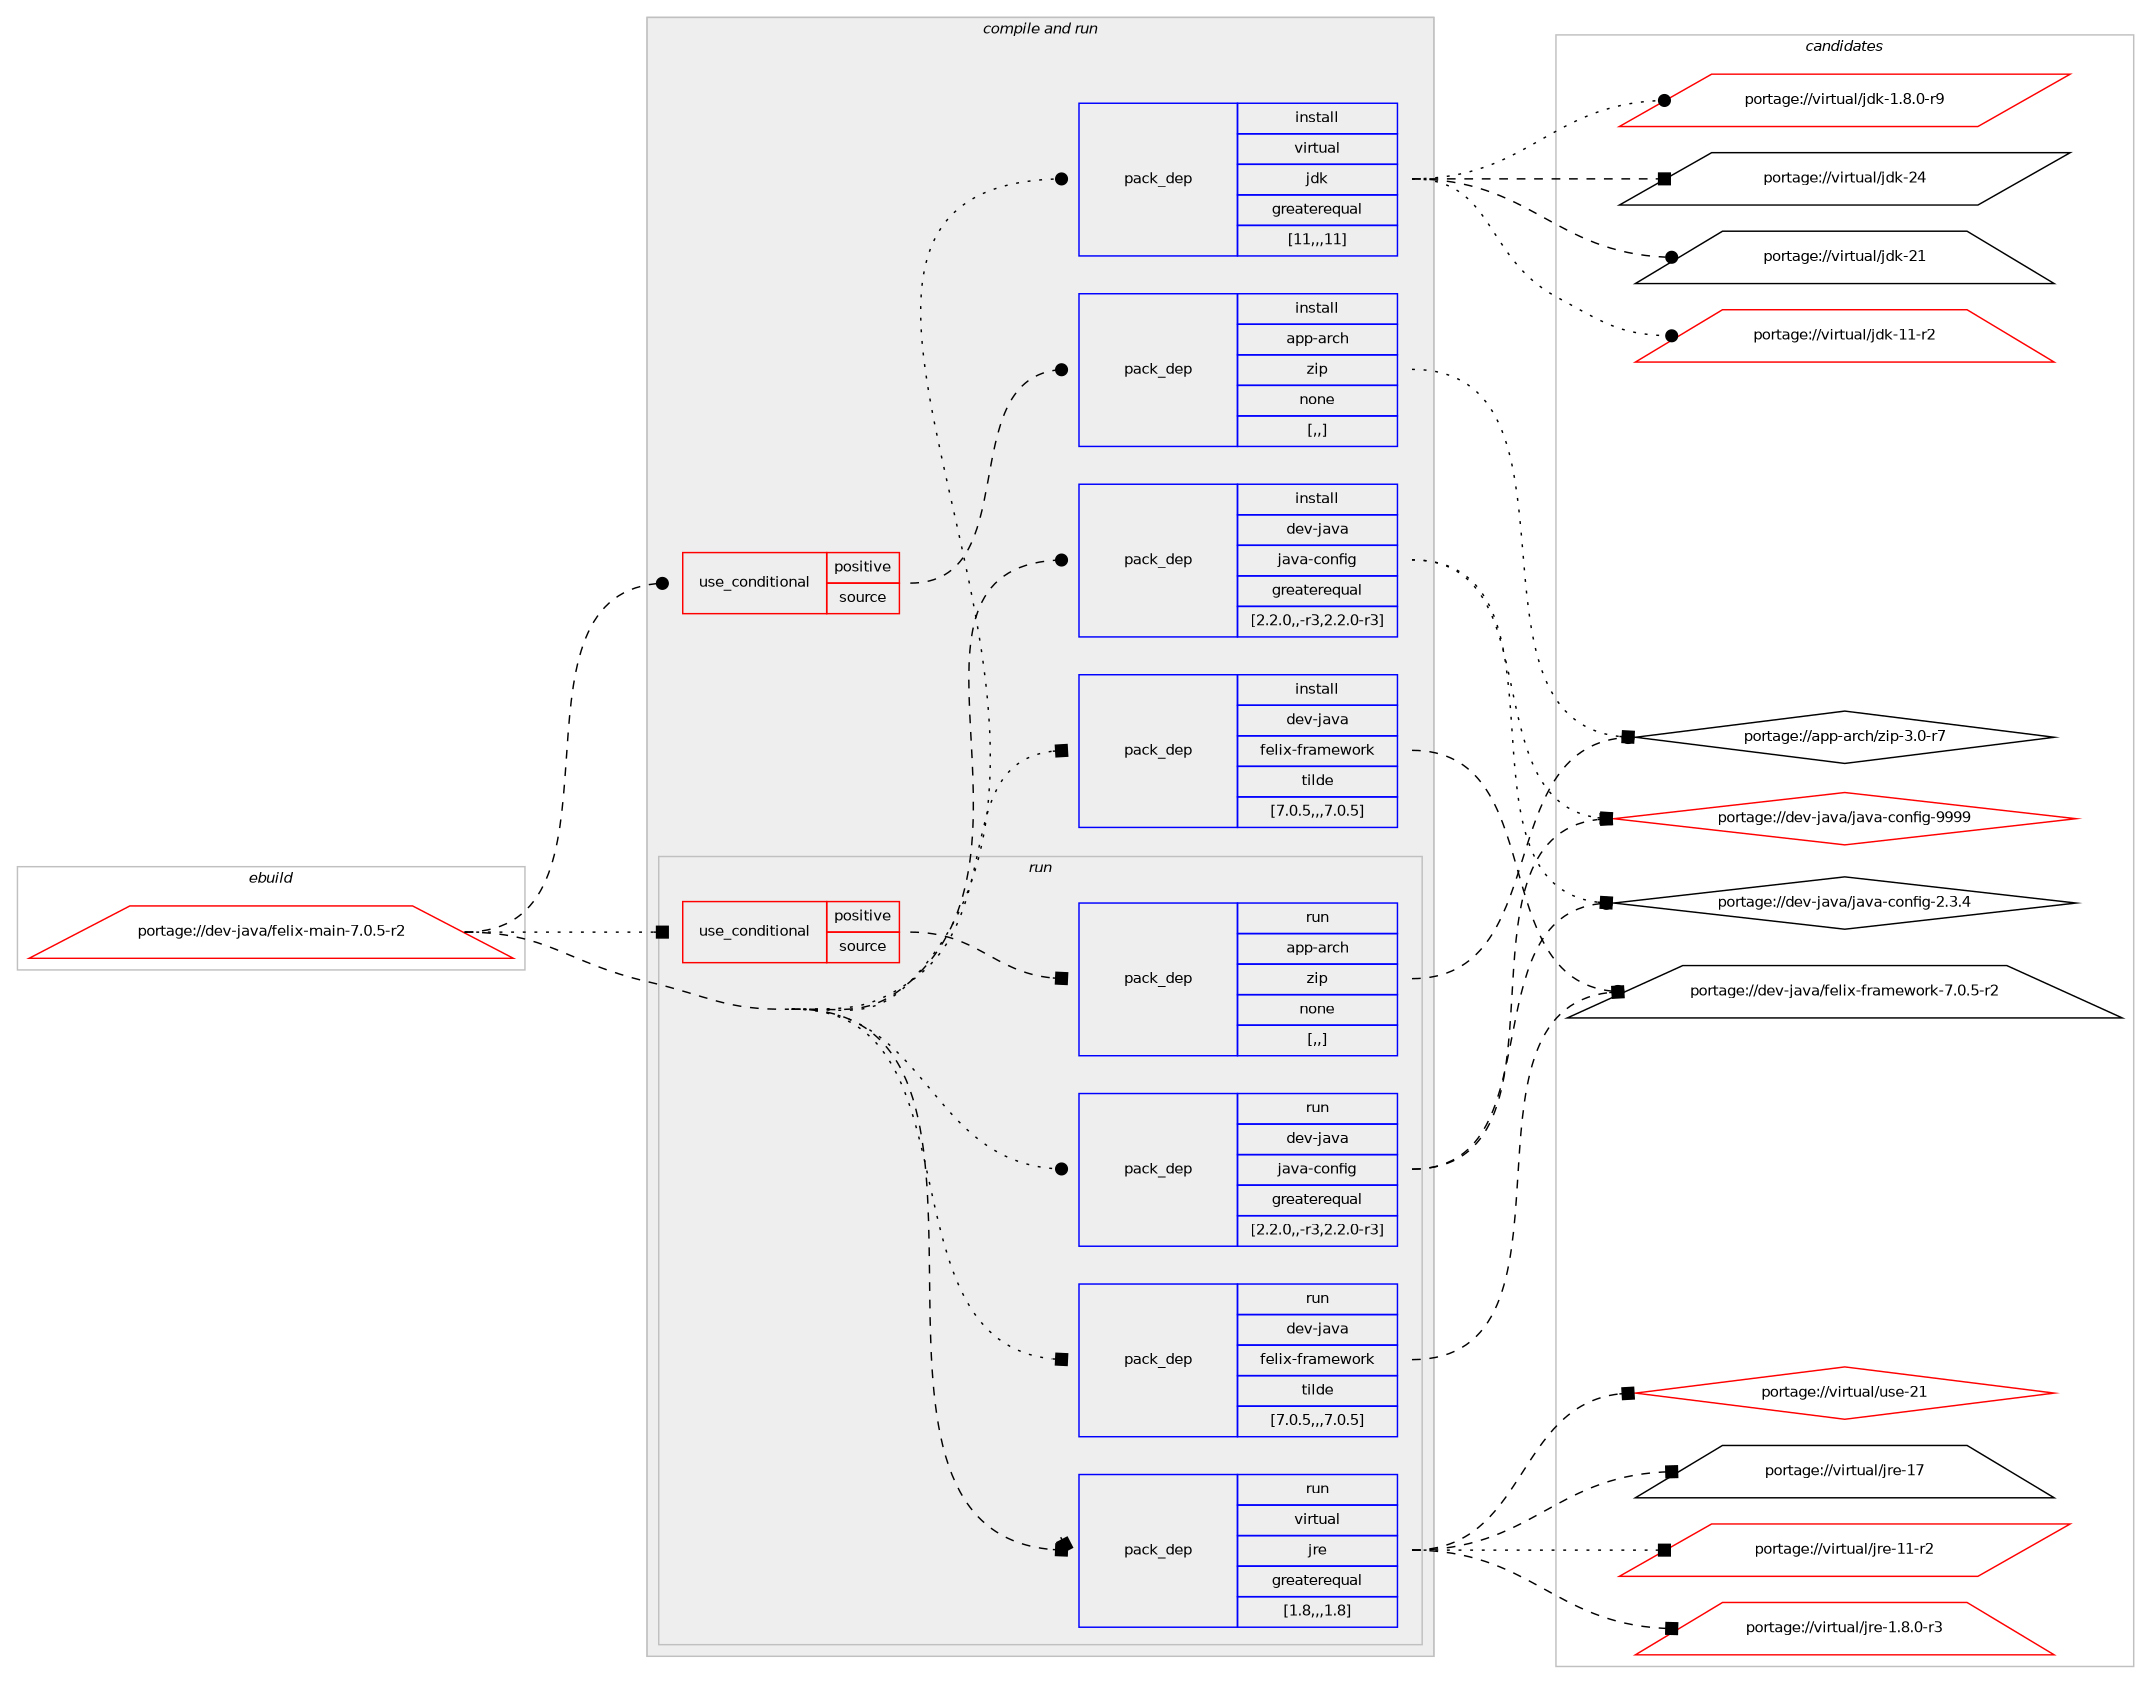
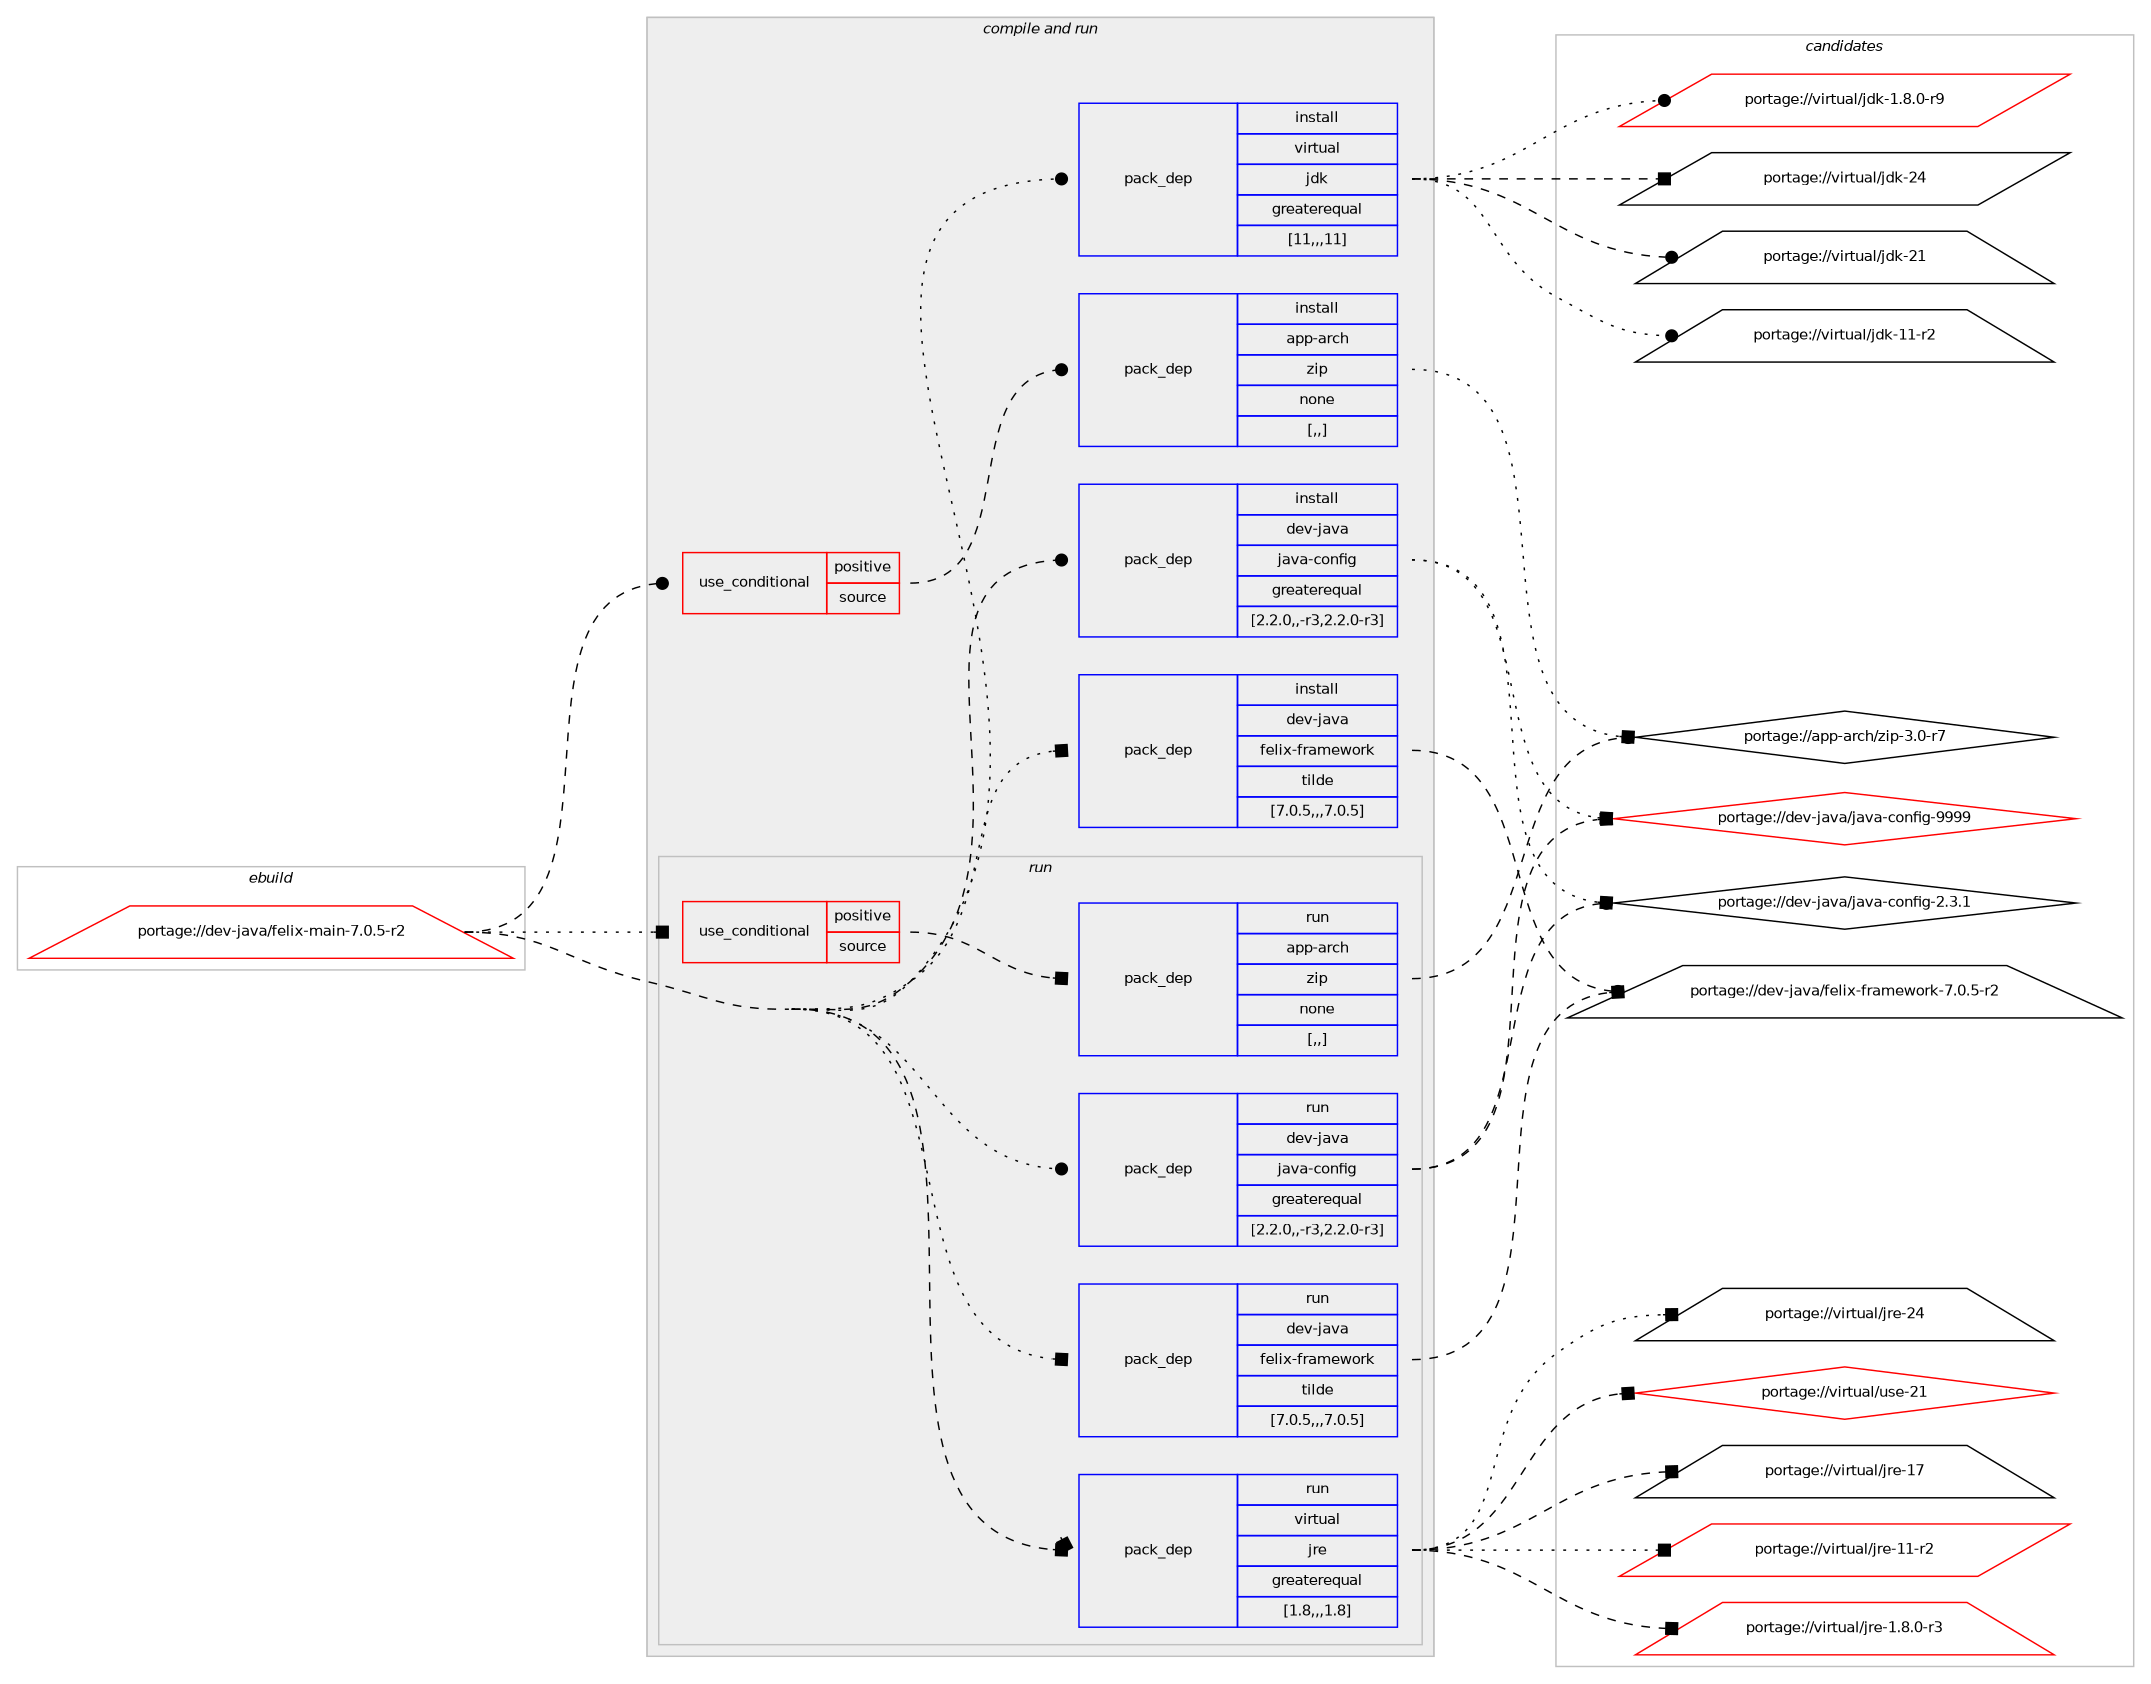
node "portage://virtual/jdk-11-r2": color red -> black
node "portage://dev-java/java-config-2.3.4": label "portage://dev-java/java-config-2.3.4" -> "portage://dev-java/java-config-2.3.1"
node "portage://virtual/jre-24": added
